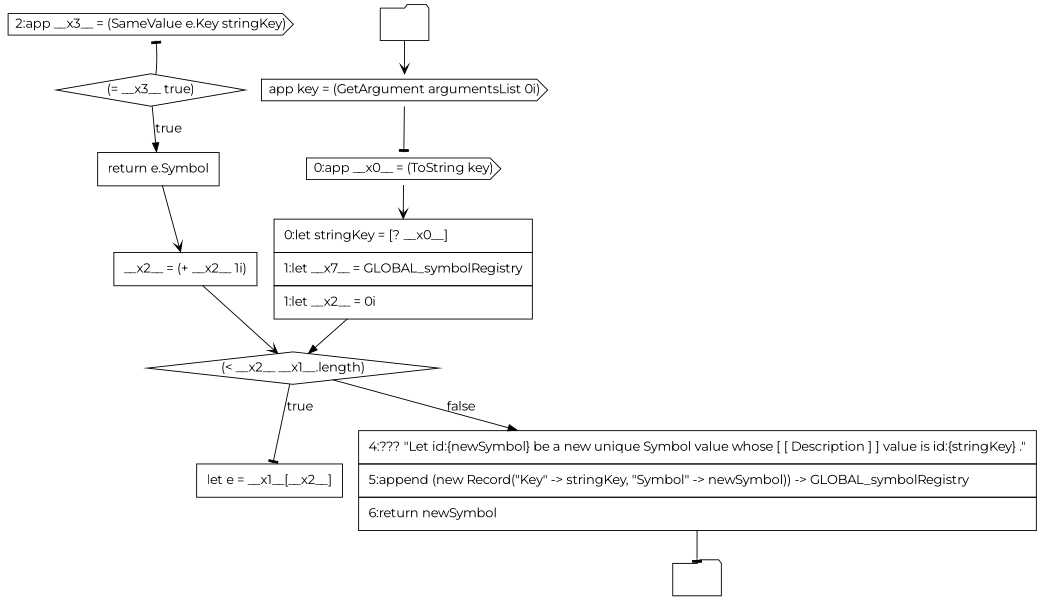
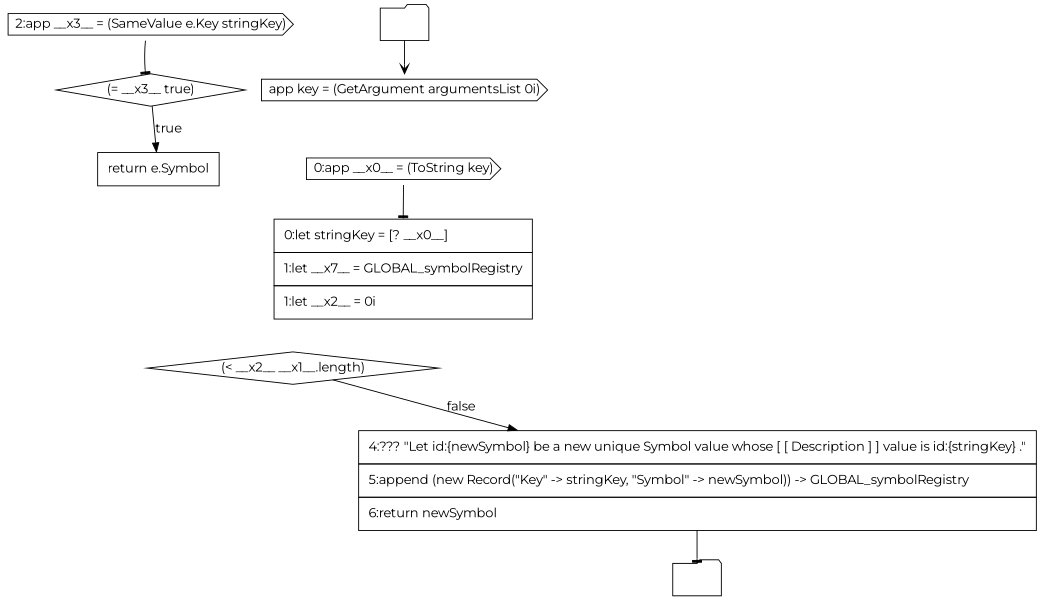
edge "(= __x3__ true)" -> "2:app __x3__ = (SameValue e.Key stringKey)": reversed
edge "app key = (GetArgument argumentsList 0i)" -> "0:app __x0__ = (ToString key)": removed
edge "0:app __x0__ = (ToString key)" -> "0:let stringKey = [? __x0__]": arrowhead vee -> tee
node "__x2__ = (+ __x2__ 1i)": removed
edge "0:let stringKey = [? __x0__]" -> "(< __x2__ __x1__.length)": removed
node "let e = __x1__[__x2__]": removed
